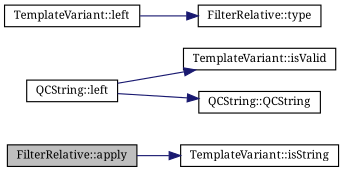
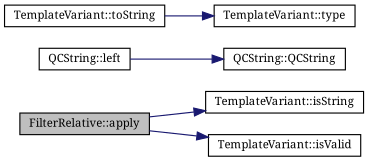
node "TemplateVariant::left": label "TemplateVariant::left" -> "TemplateVariant::toString"
node "FilterRelative::type": label "FilterRelative::type" -> "TemplateVariant::type"
edge "QCString::left" -> "TemplateVariant::isValid": now "FilterRelative::apply" -> "TemplateVariant::isValid"
